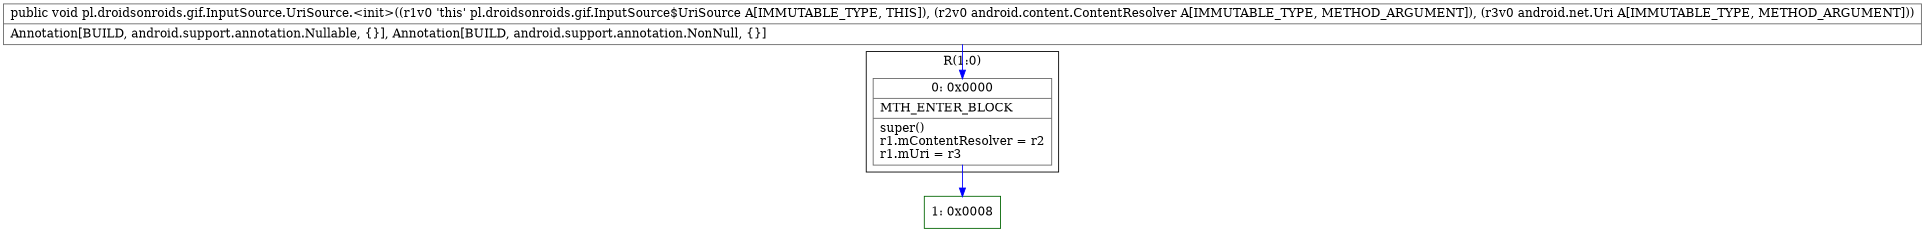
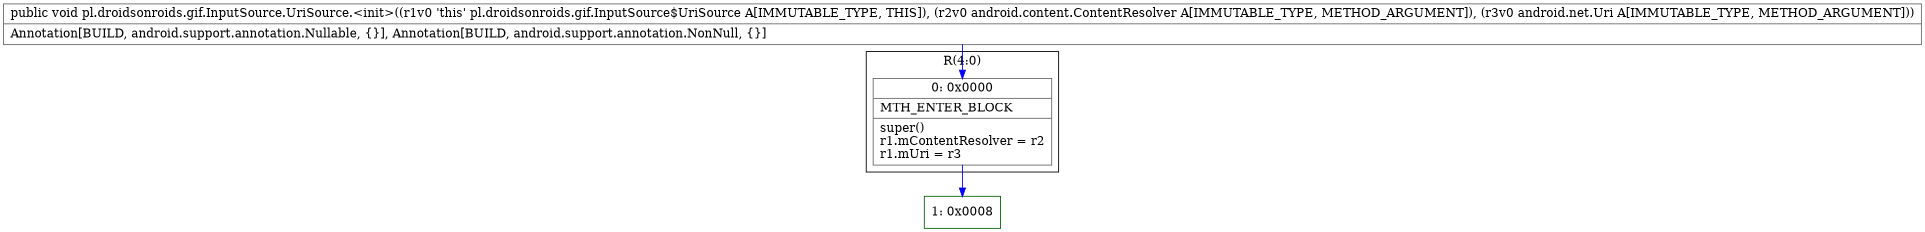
cluster "R(1:0)": label "R(1:0)" -> "R(4:0)"
